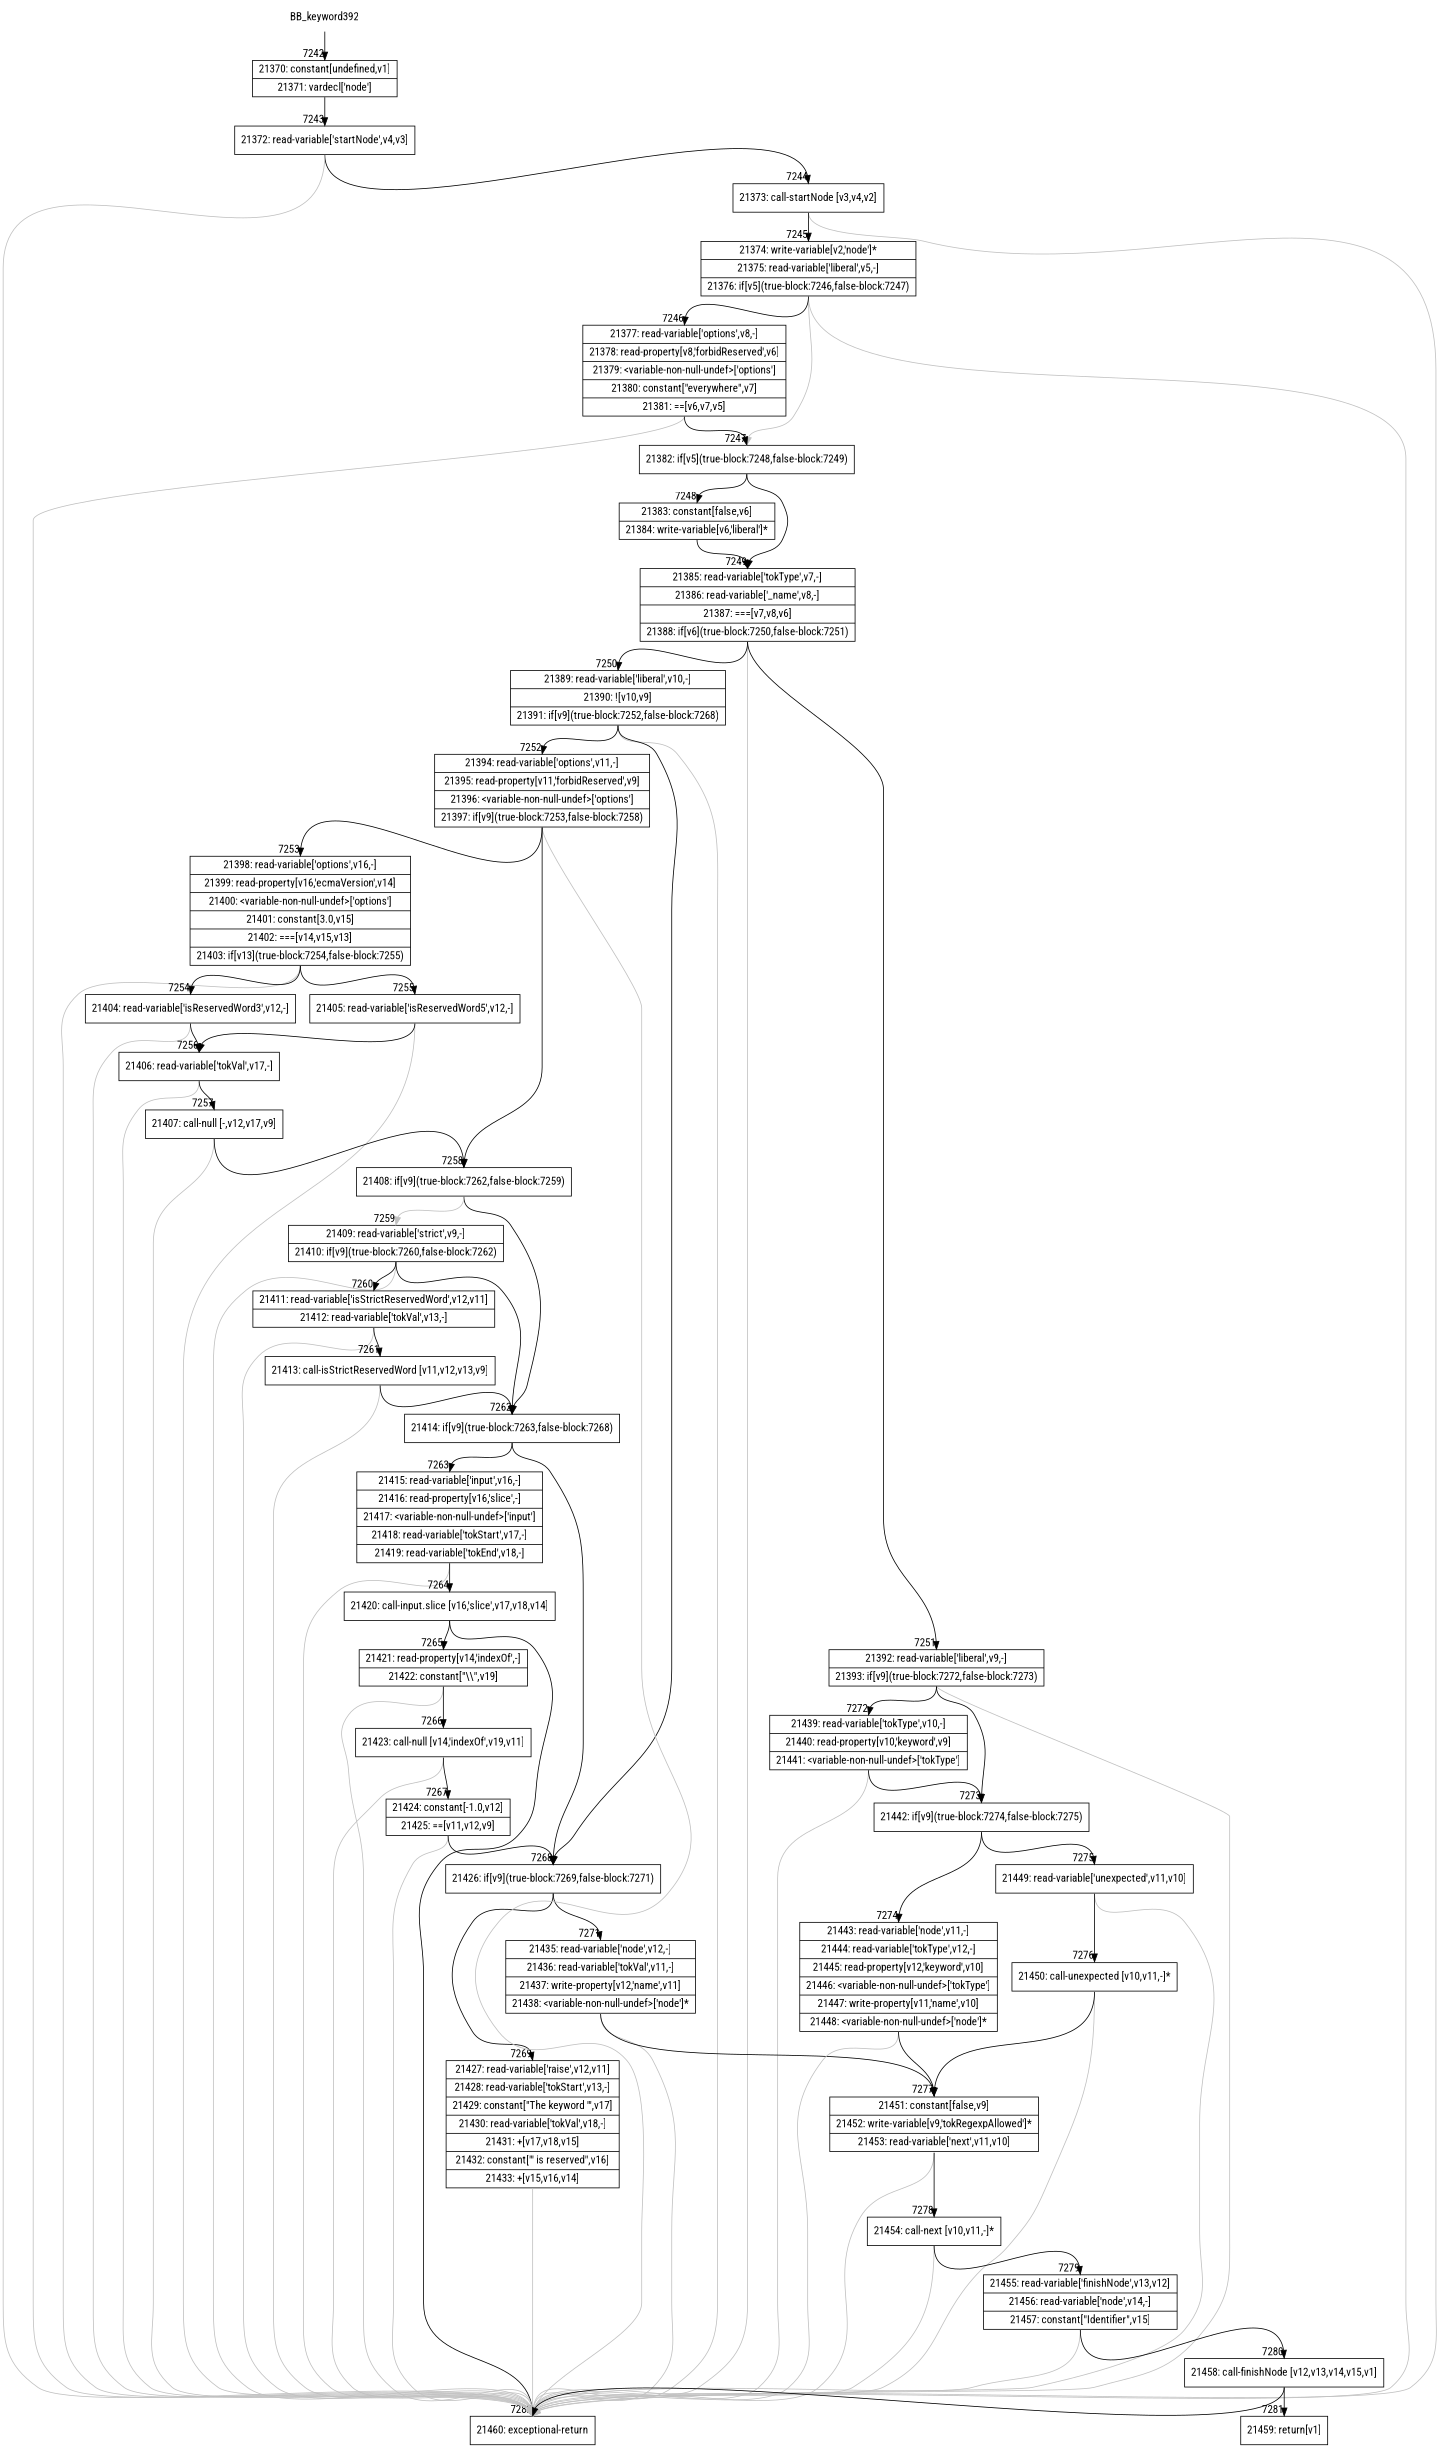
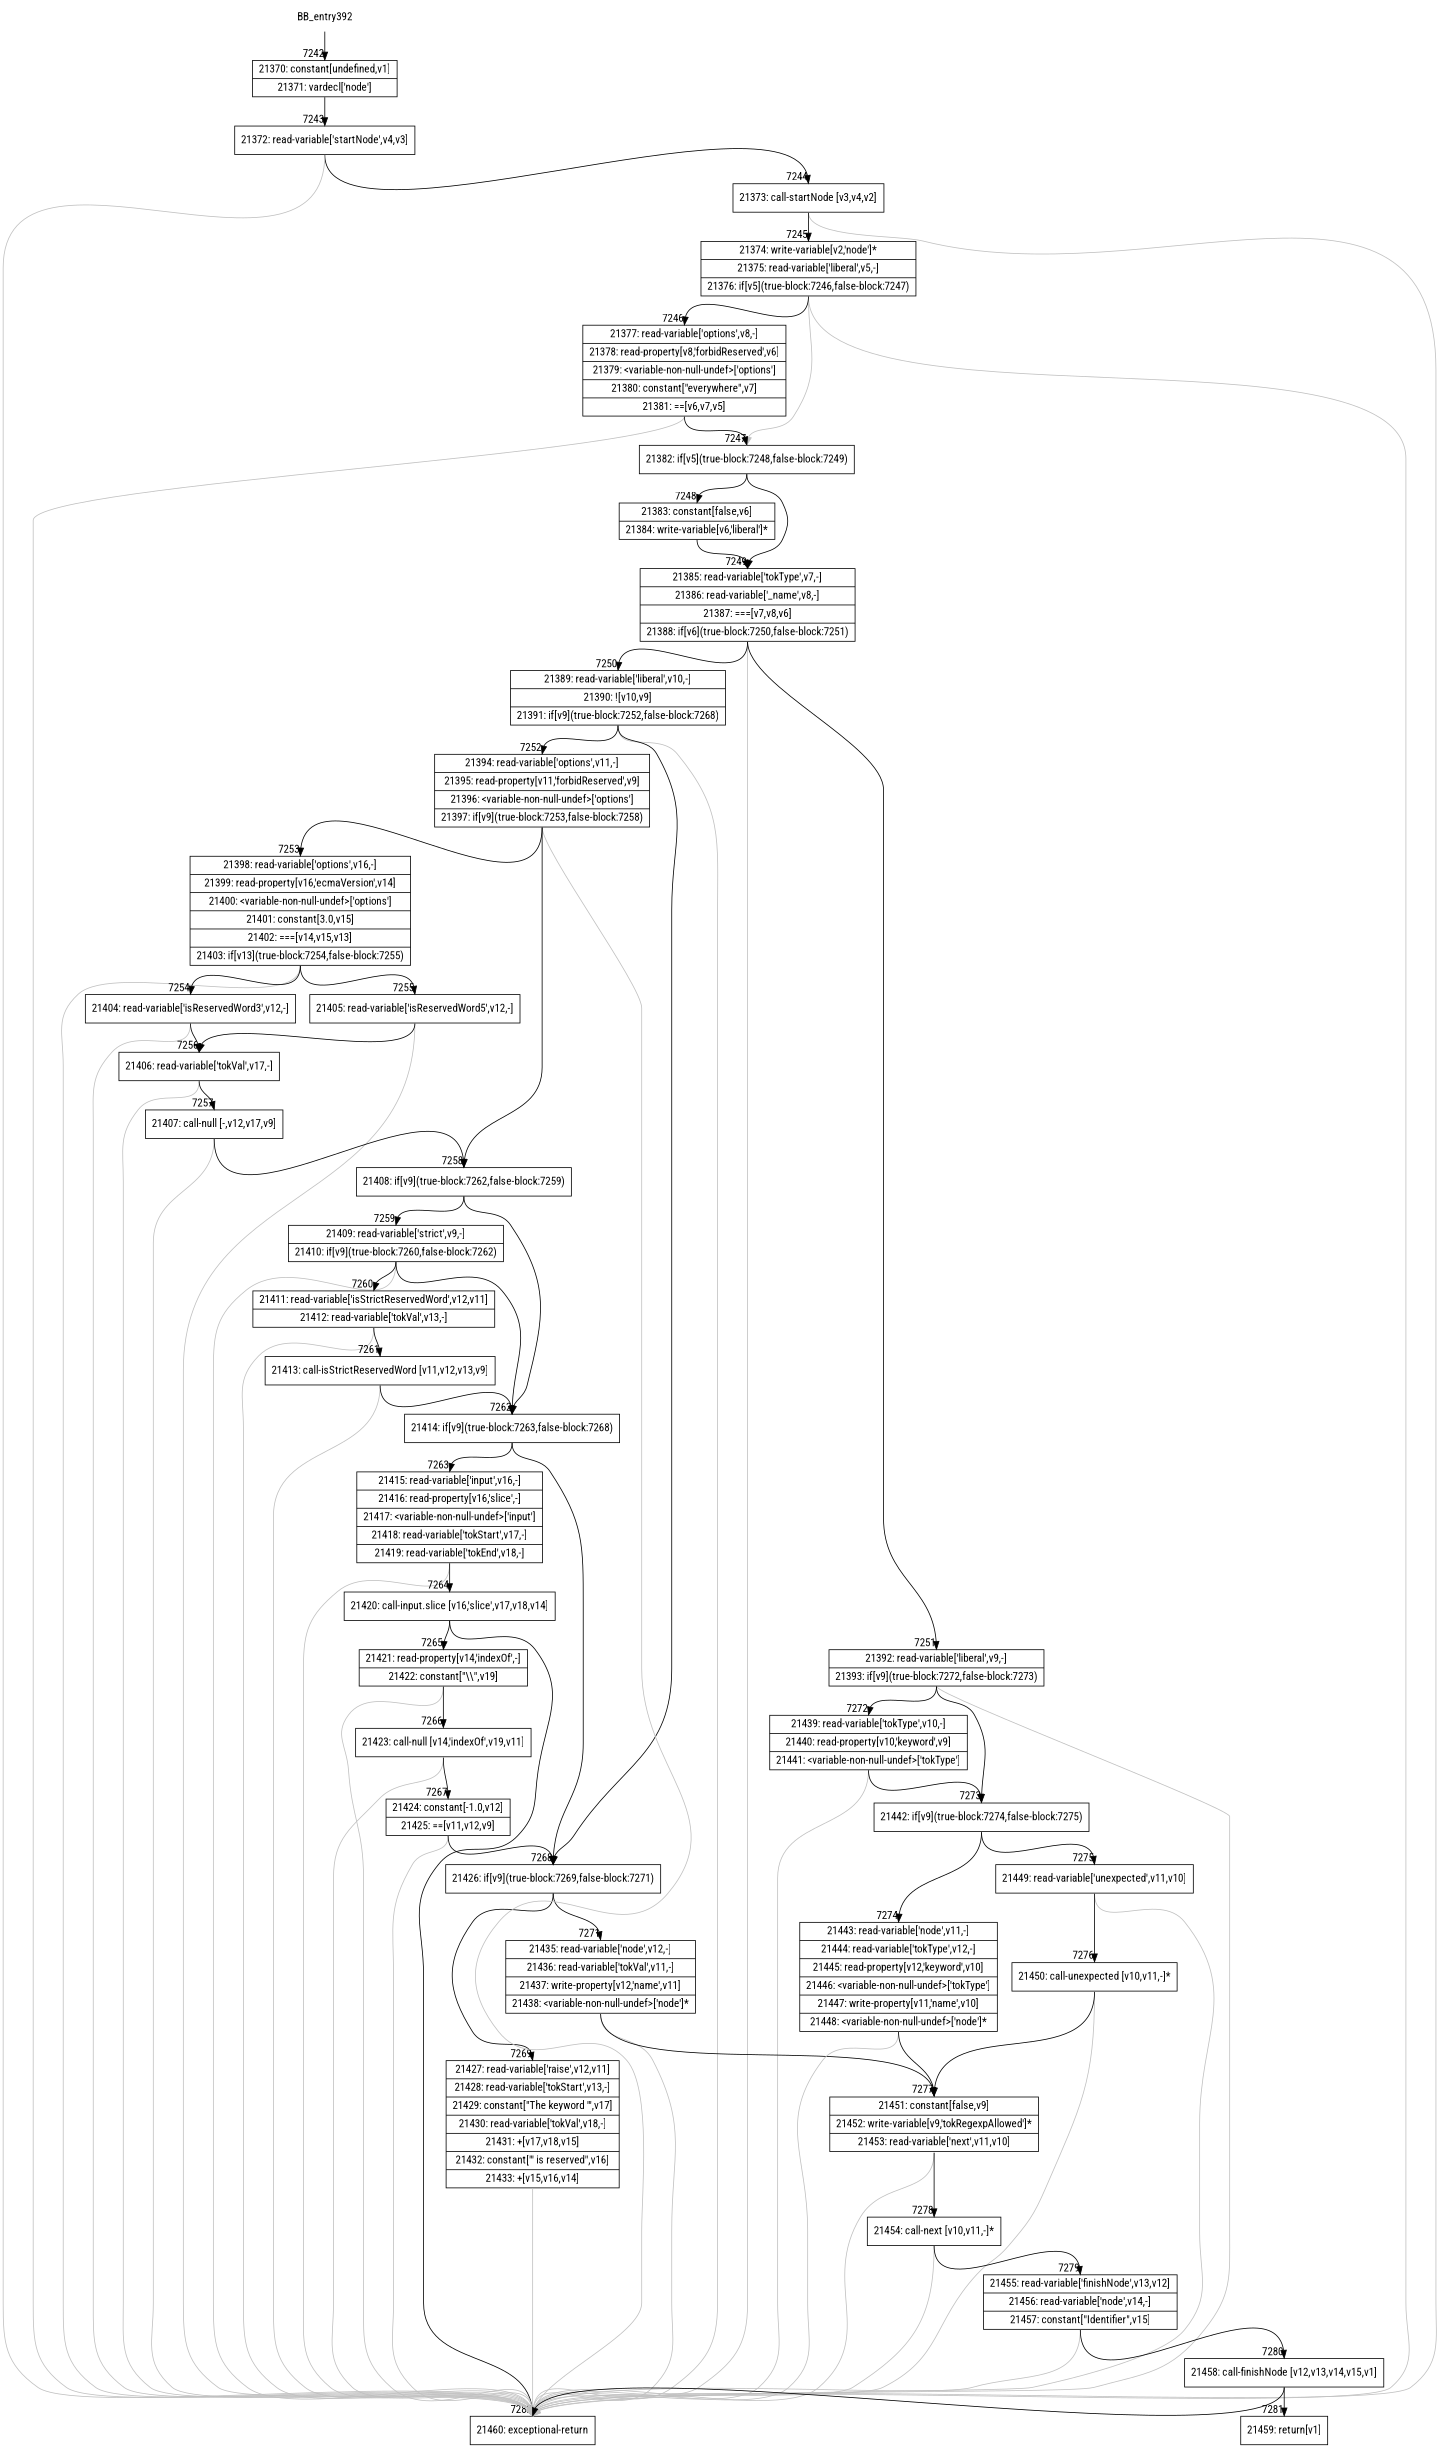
node "BB_keyword392": label "BB_keyword392" -> "BB_entry392"
edge "21408: if[v9](true-block:7262,false-block:7259)" -> "21409: read-variable['strict',v9,-]": color gray -> black
